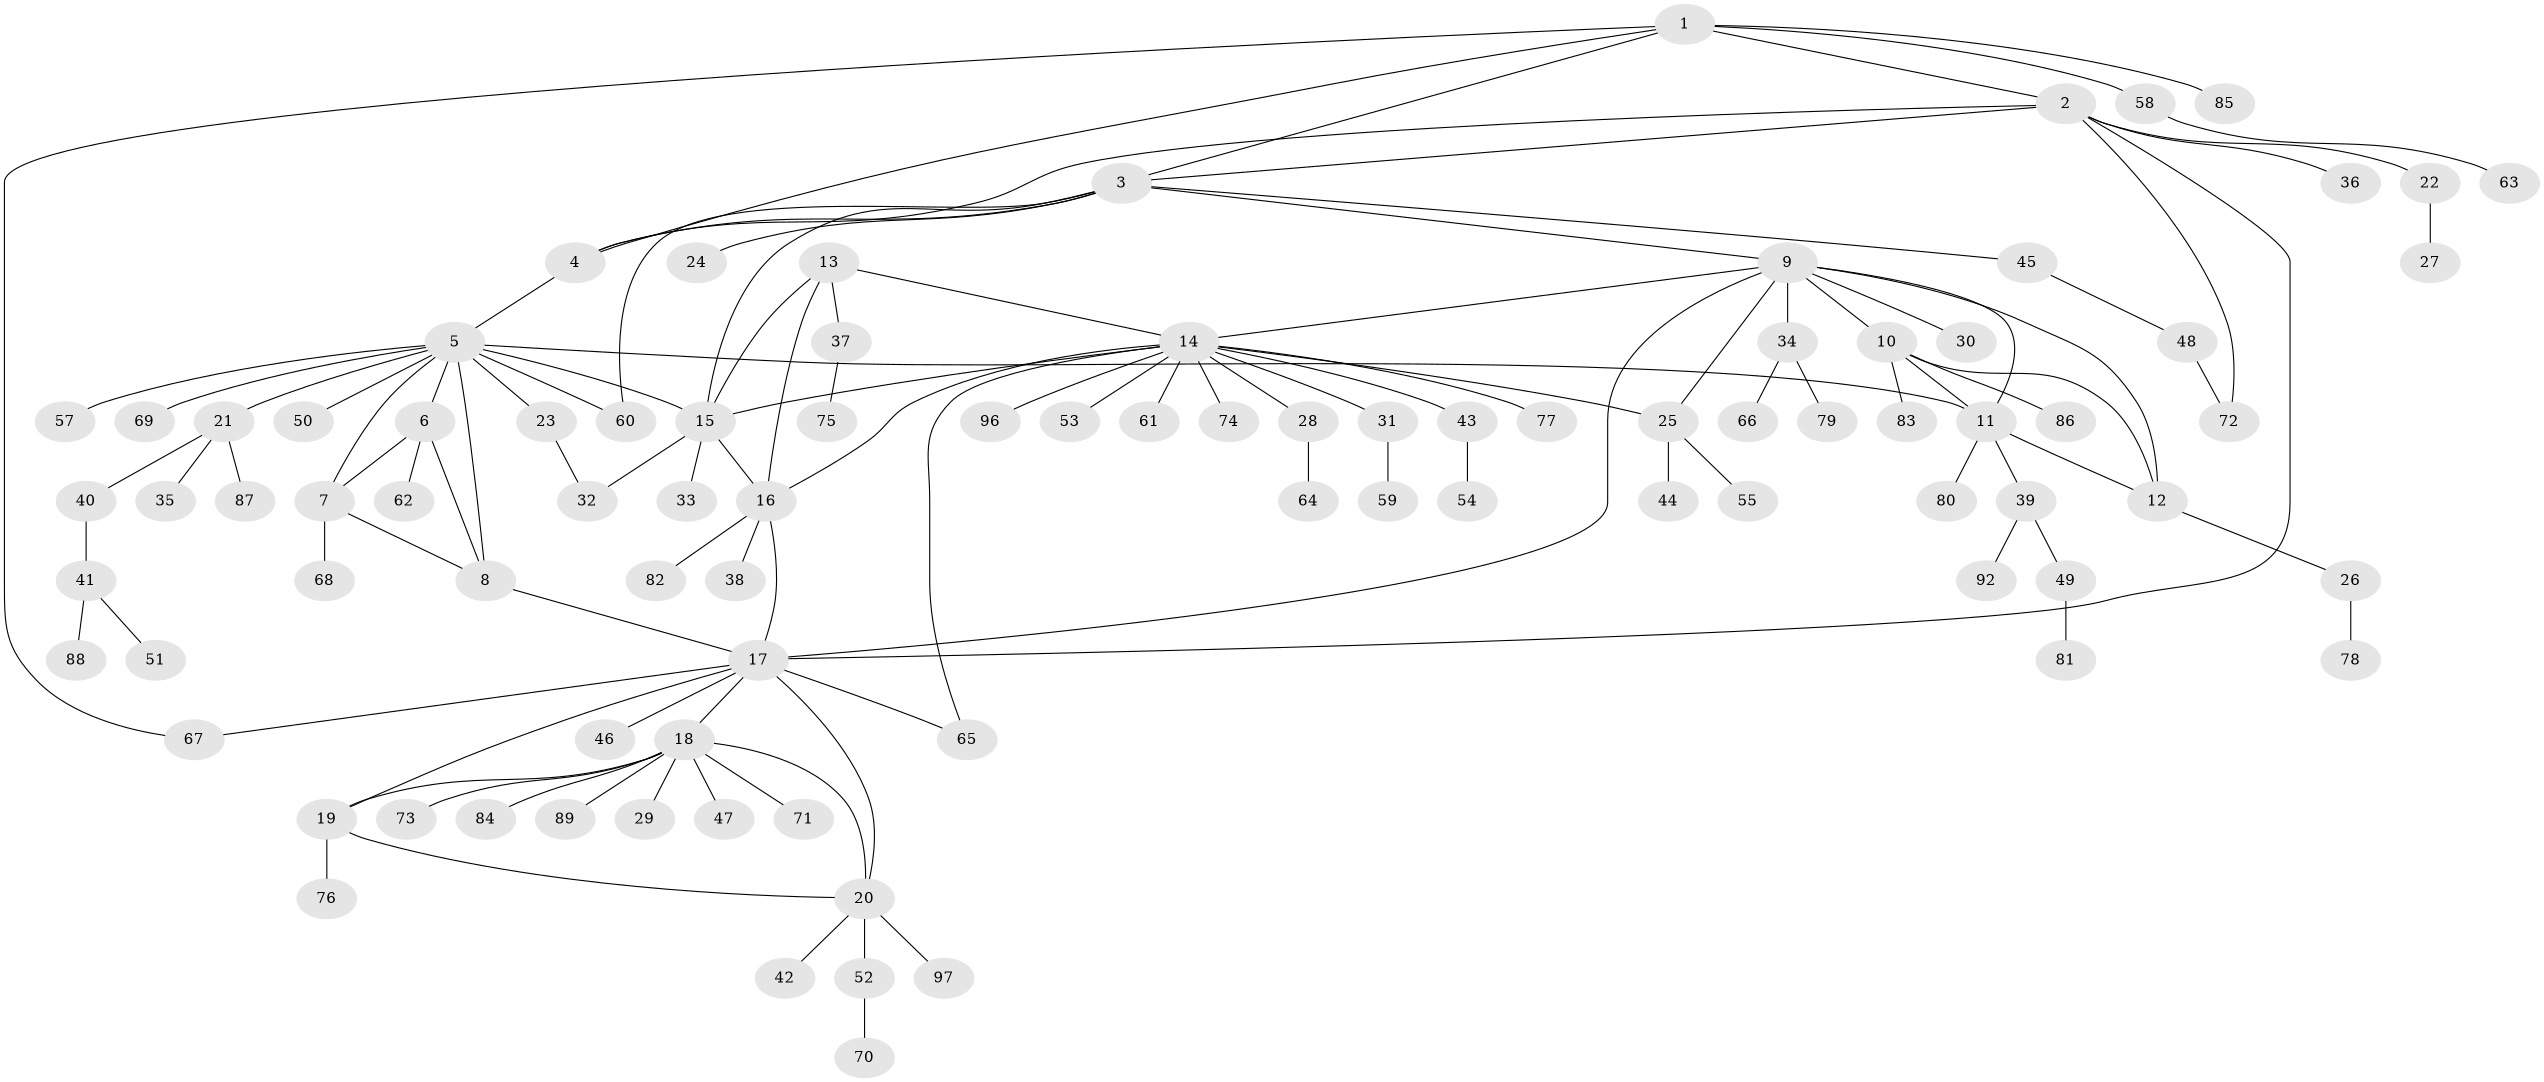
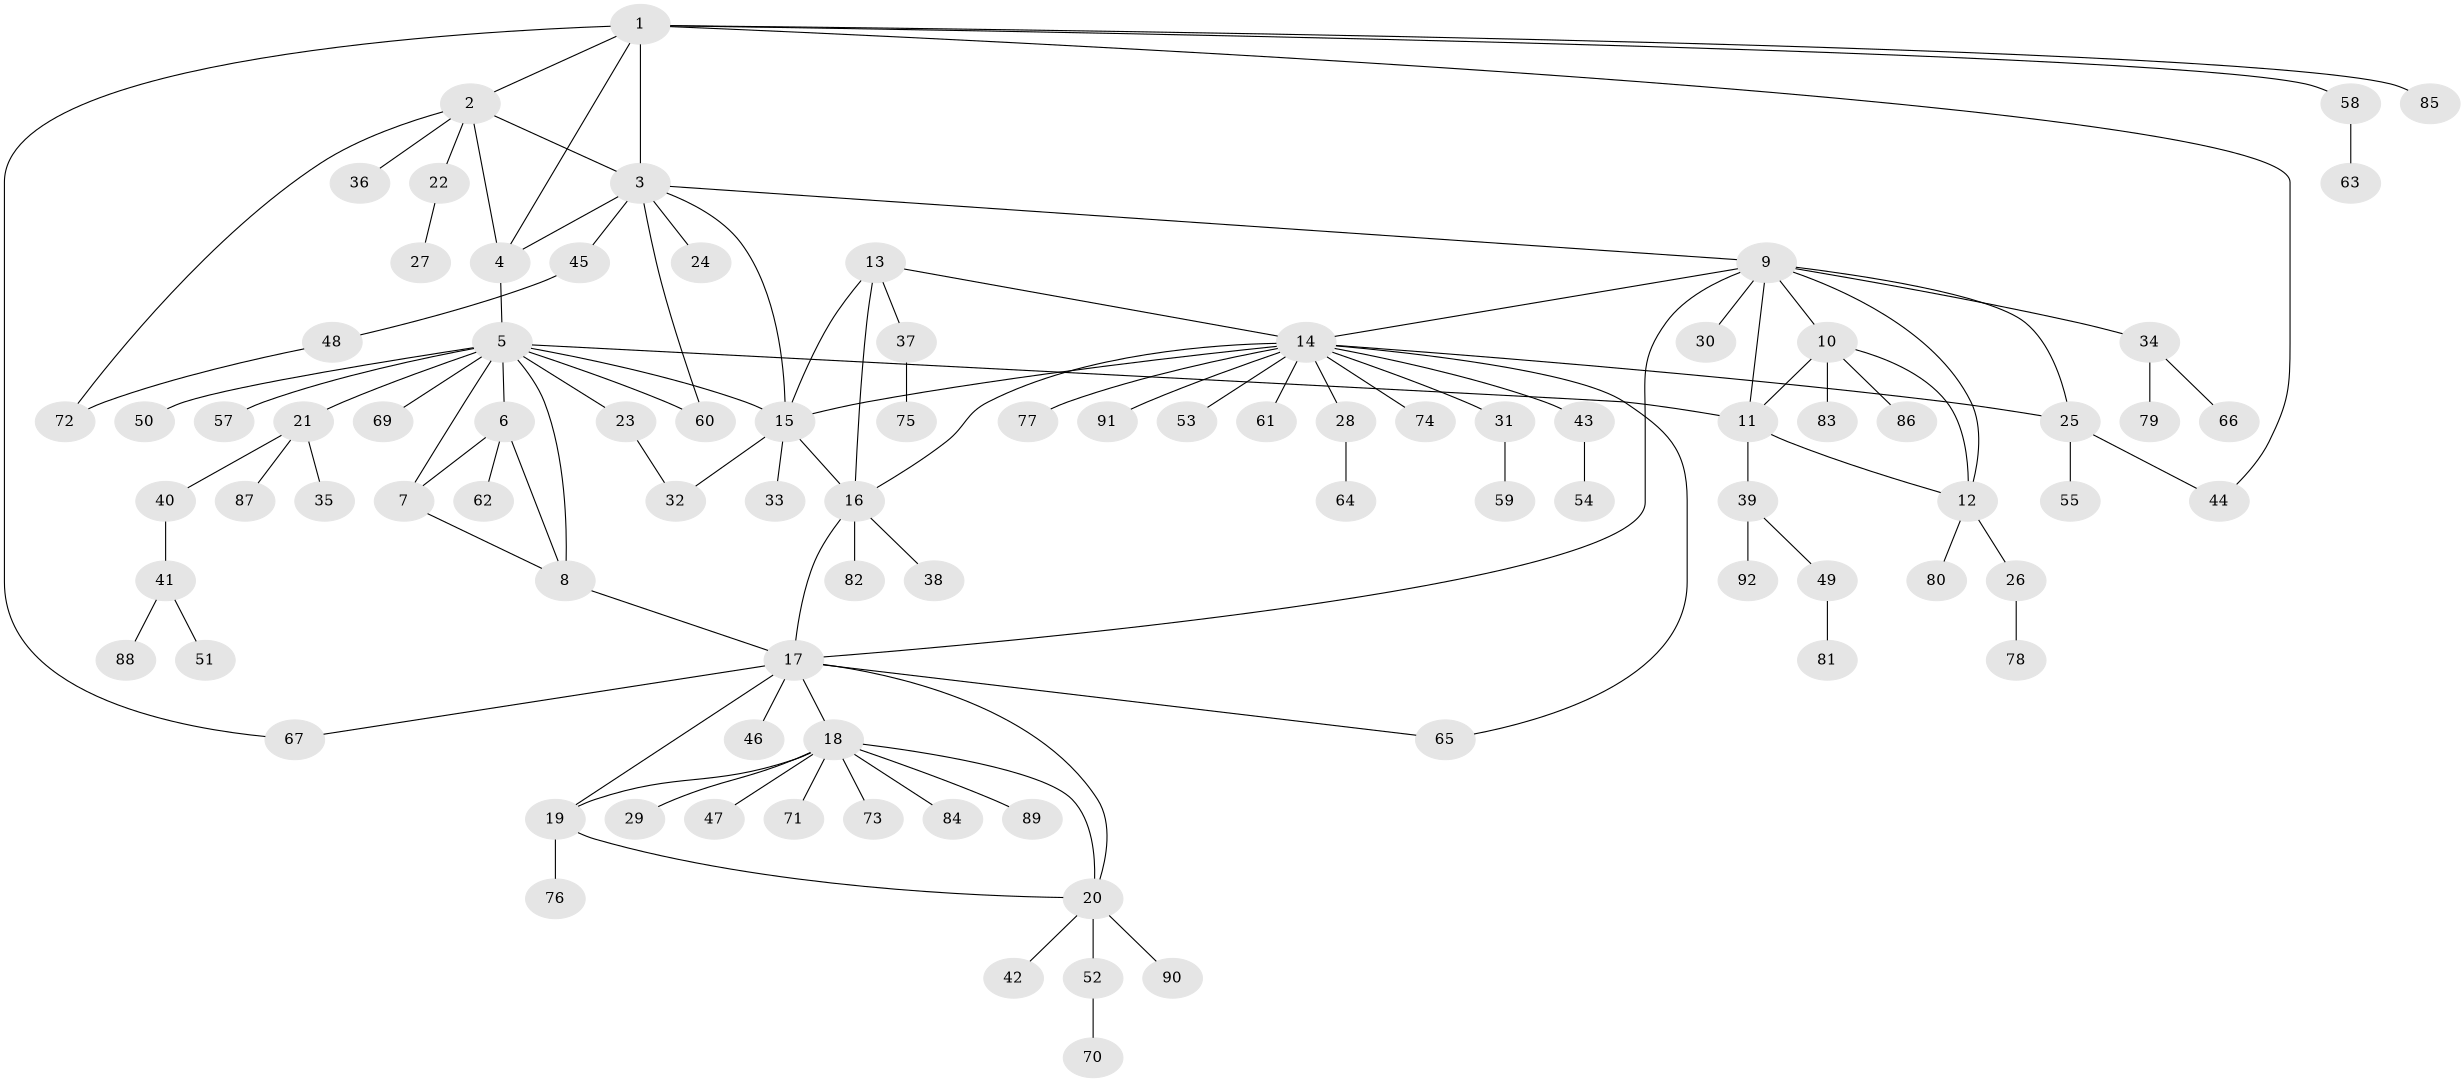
edge "1" -- "44": added
node "96": label "96" -> "91"
edge "11" -- "80": now "12" -- "80"
node "68": removed
edge "2" -- "17": removed
node "97": label "97" -> "90"
